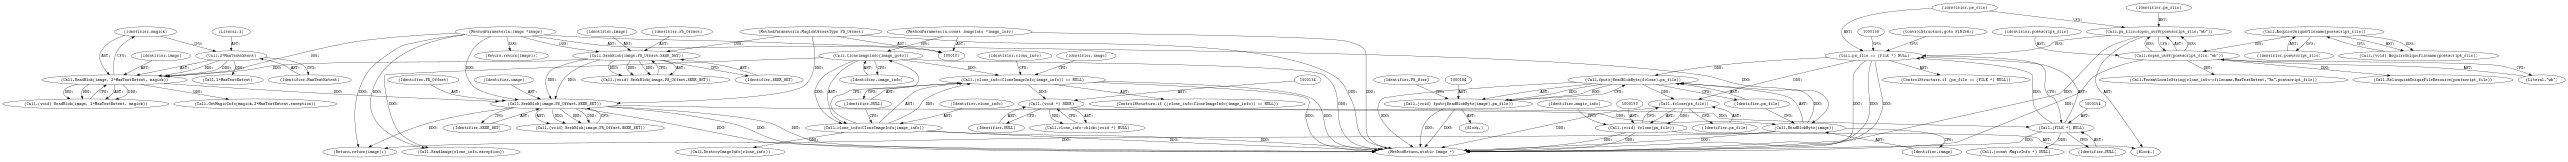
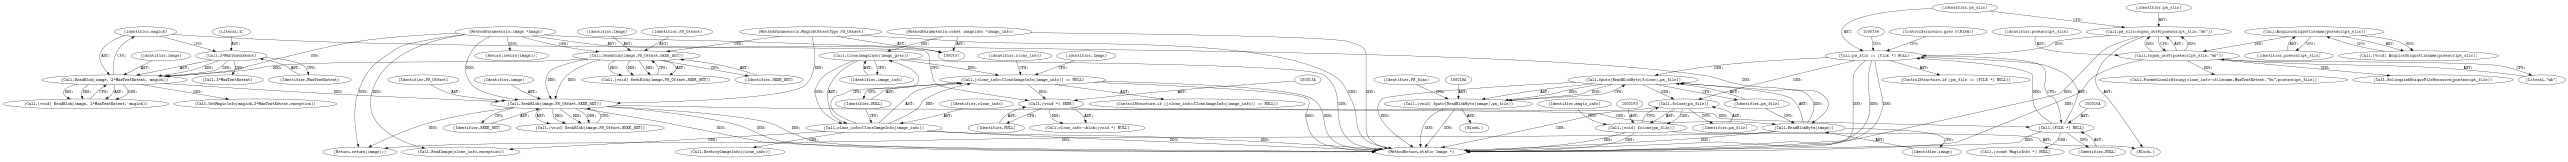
edge "(Call,CloneImageInfo(image_goto))" -> "(Call,ReadImage(clone_info,exception))": now "(Call,clone_info=CloneImageInfo(image_info))" -> "(Call,ReadImage(clone_info,exception))"
edge "(Call,clone_info->blob=(void *) NULL)" -> "(Call,(void *) SEEK)": now "(Identifier,magick)" -> "(Call,(void *) SEEK)"
